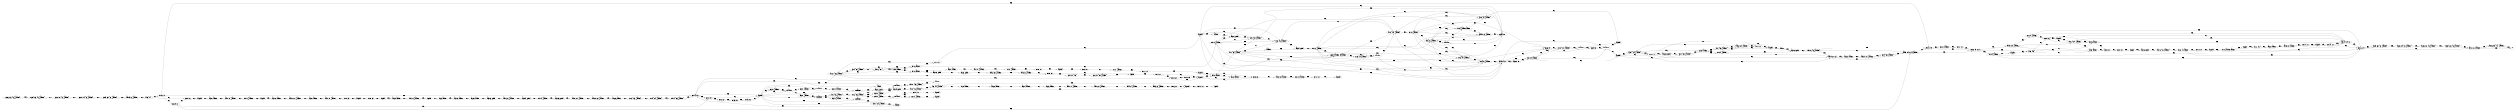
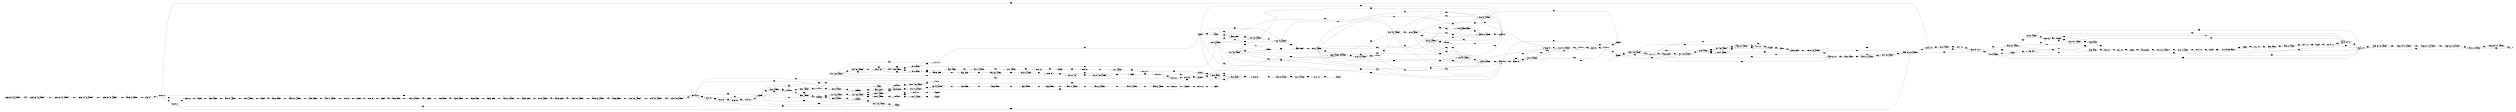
edge "and w19 , w19 , w0" -> "cbnz x8 , address": removed, label "CFG"
edge "add x9 , x21 , x24" -> "str x9 , [ x22 , # address ]": now "adrp x10 , address" -> "str x9 , [ x22 , # address ]"
